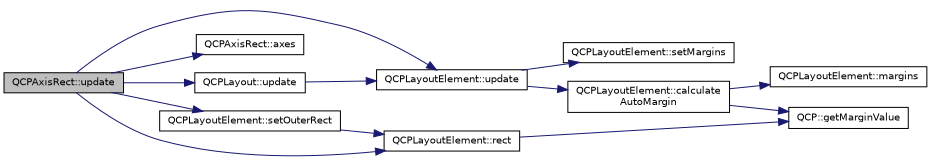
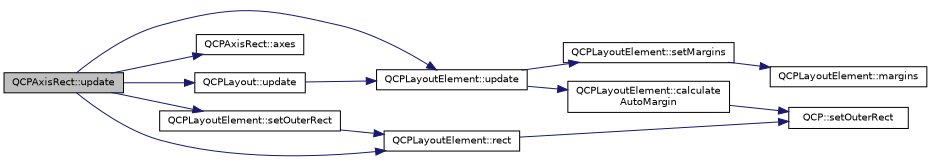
edge "QCPLayoutElement::calculate AutoMargin" -> "QCPLayoutElement::margins": now "QCPLayoutElement::setMargins" -> "QCPLayoutElement::margins"
node "QCP::getMarginValue": label "QCP::getMarginValue" -> "QCP::setOuterRect"
